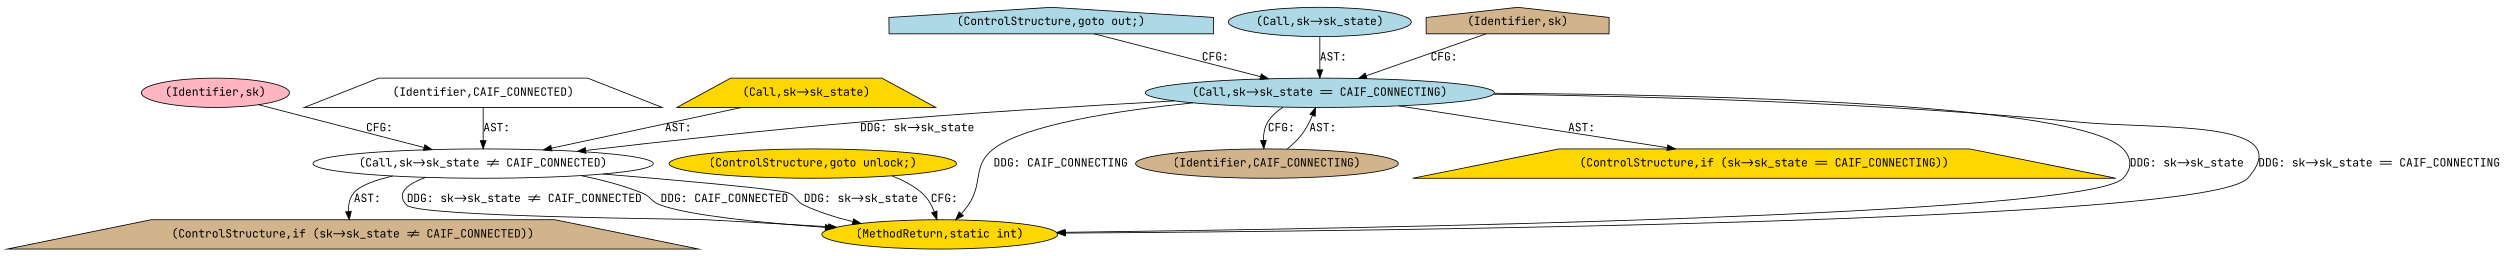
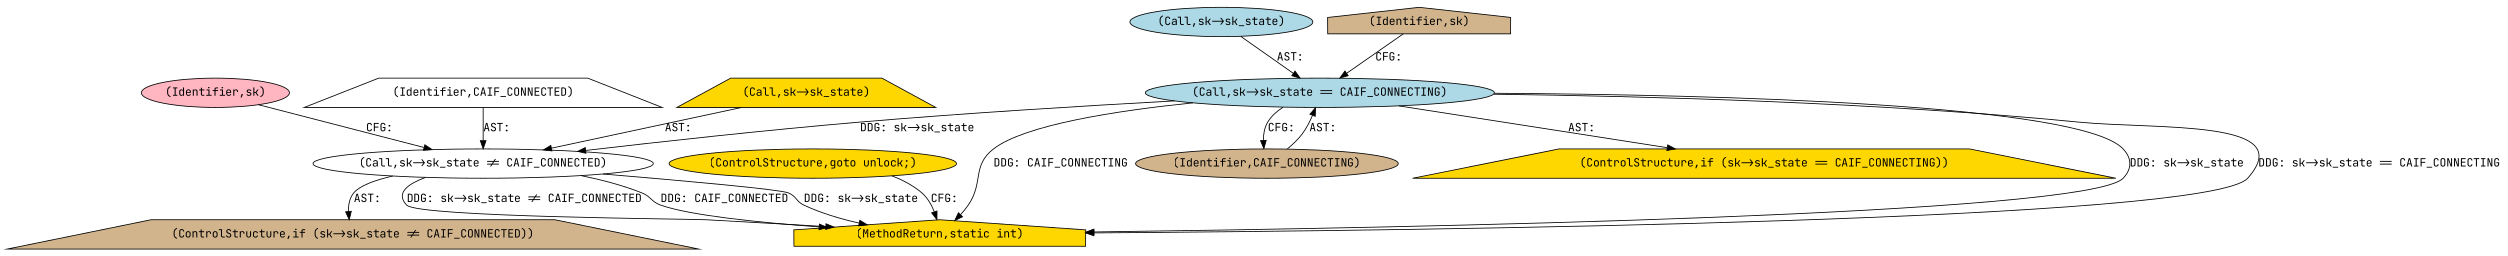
node "(ControlStructure,goto out;)": removed
node "(MethodReturn,static int)": shape ellipse -> house
